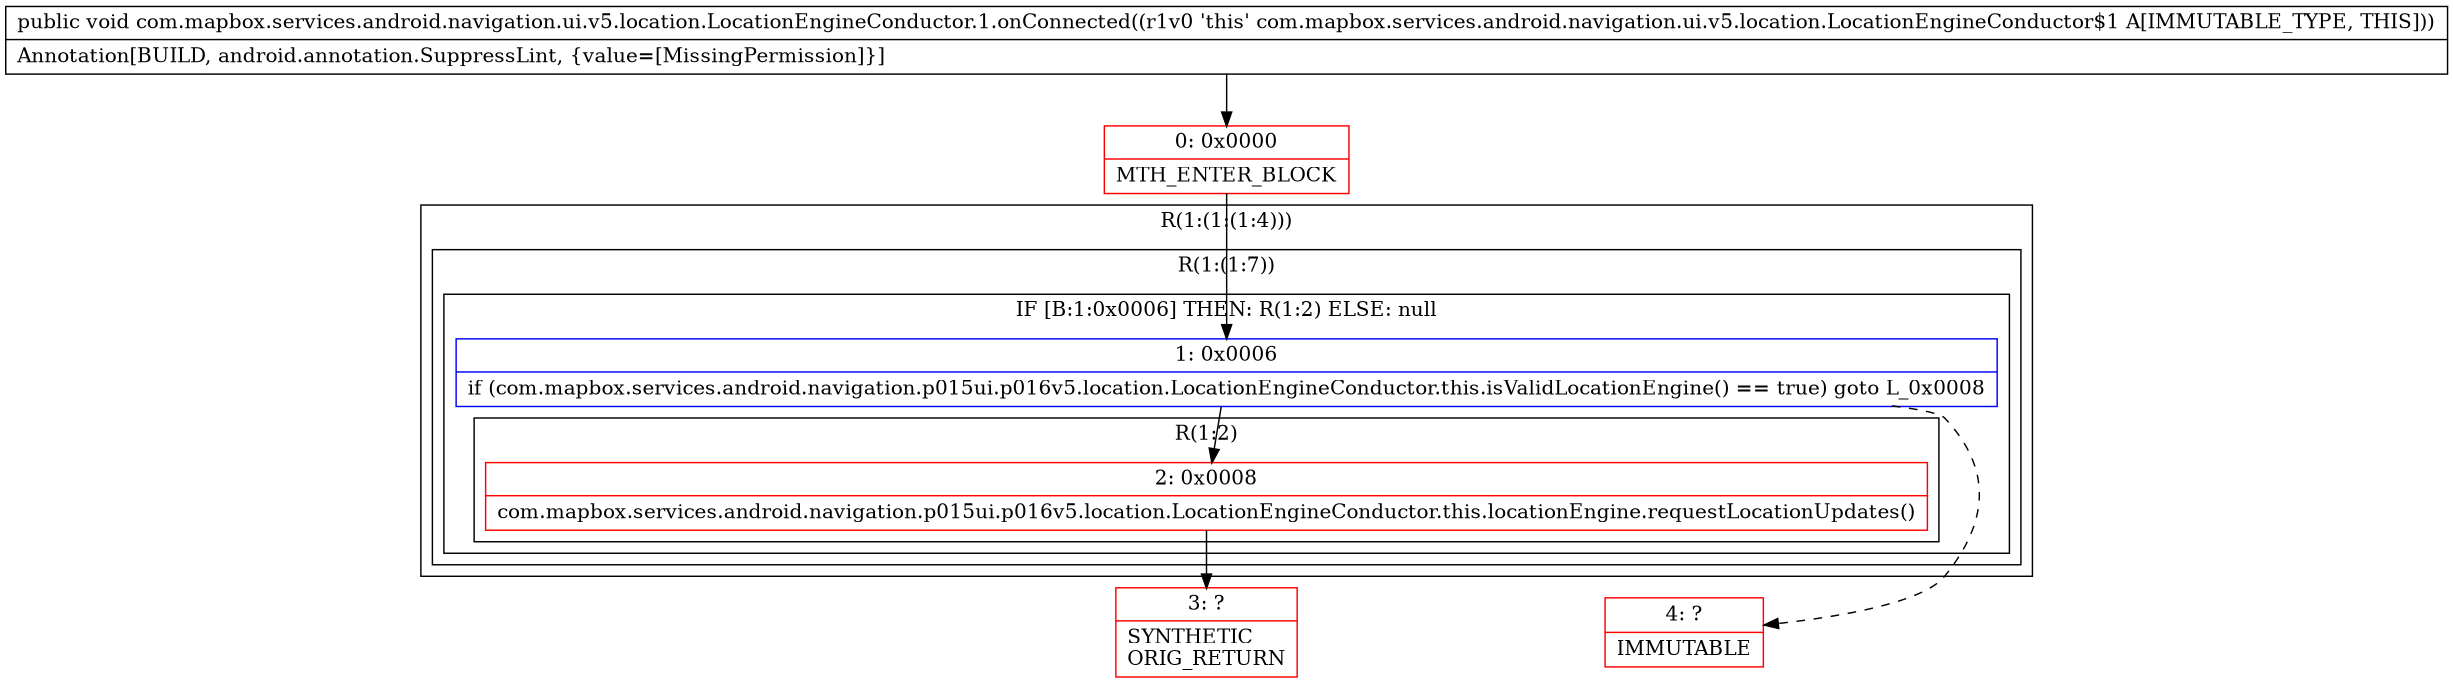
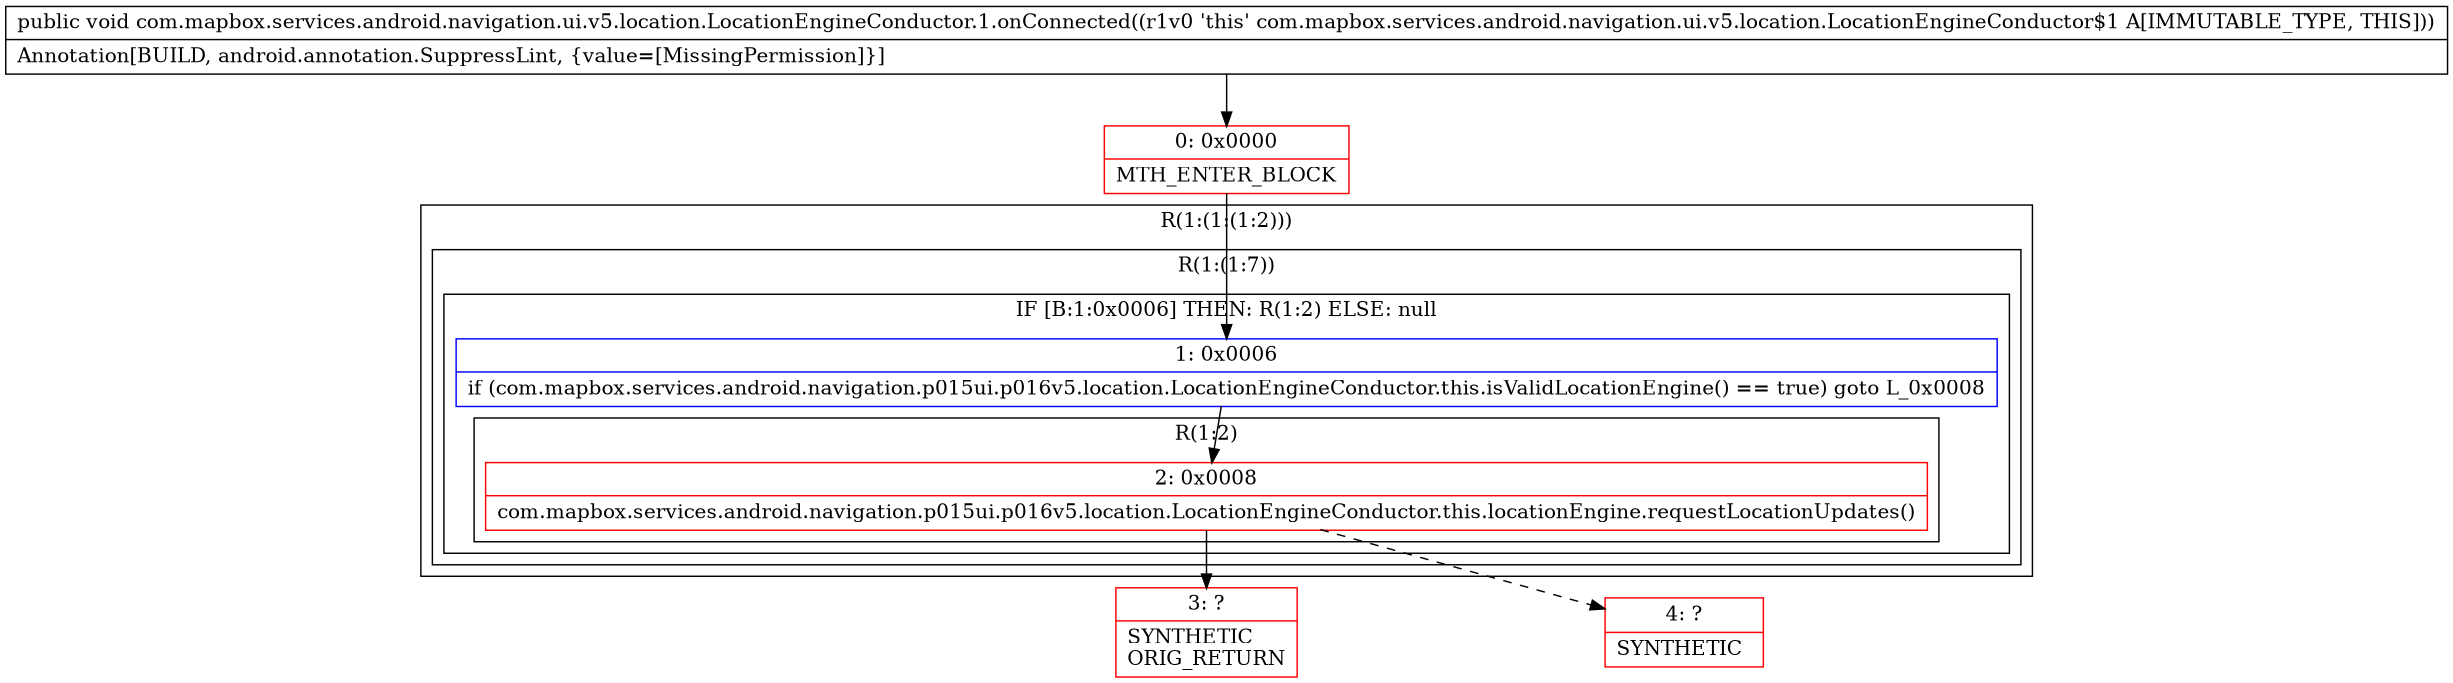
cluster "R(1:(1:(1:4)))": label "R(1:(1:(1:4)))" -> "R(1:(1:(1:2)))"
edge "1: 0x0006" -> "4: ?": now "2: 0x0008" -> "4: ?"
node "4: ?": text "IMMUTABLE" -> "SYNTHETIC"
